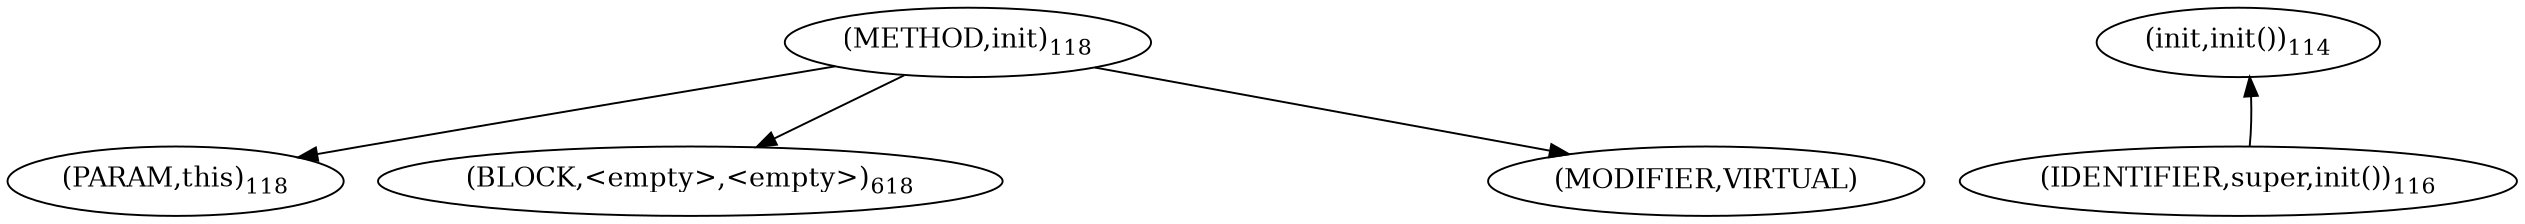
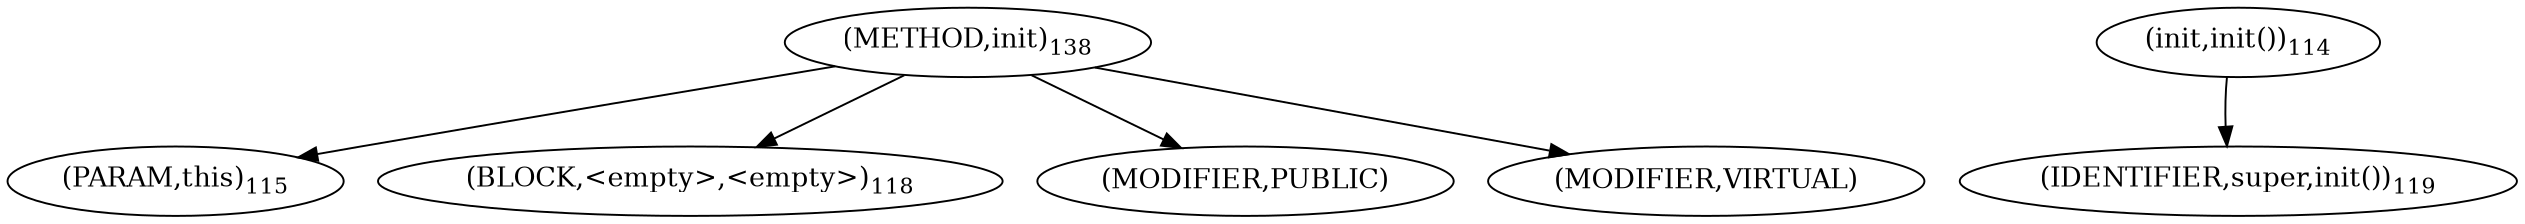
node "(METHOD,init)": text "118" -> "138"
edge "(IDENTIFIER,super,init())" -> "(init,init())": reversed
node "(PARAM,this)": text "118" -> "115"
node "(BLOCK,<empty>,<empty>)": text "618" -> "118"
node "(IDENTIFIER,super,init())": text "116" -> "119"
node "(MODIFIER,PUBLIC)": added
